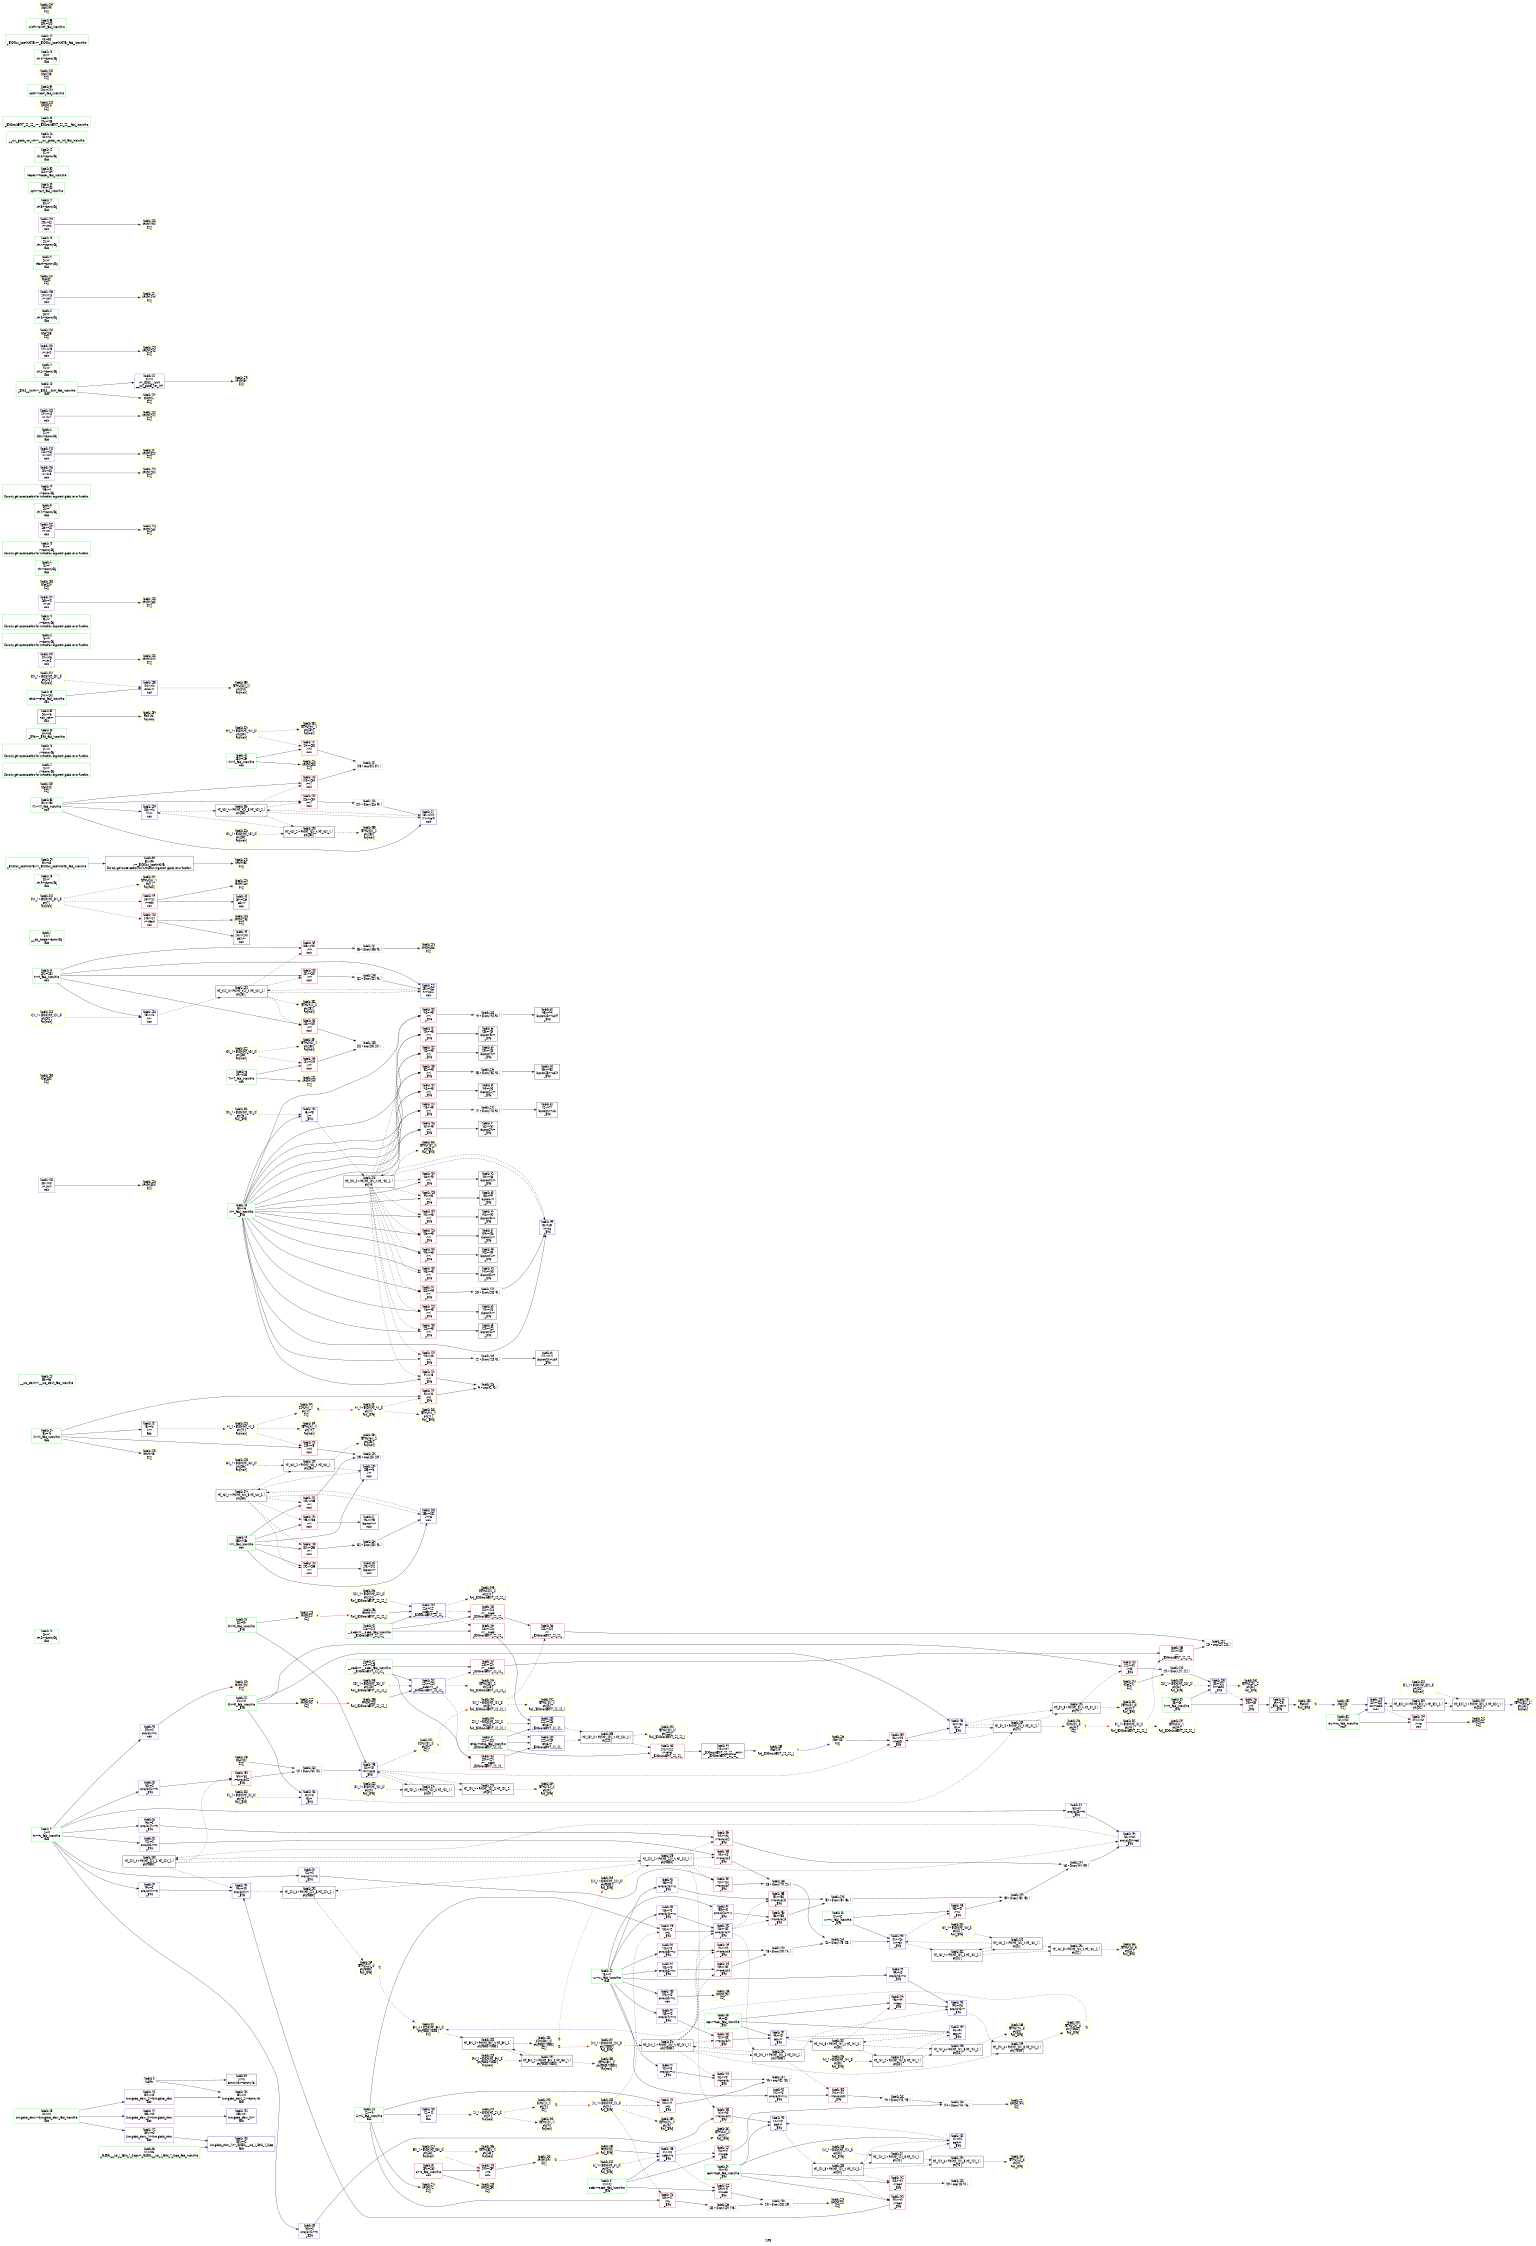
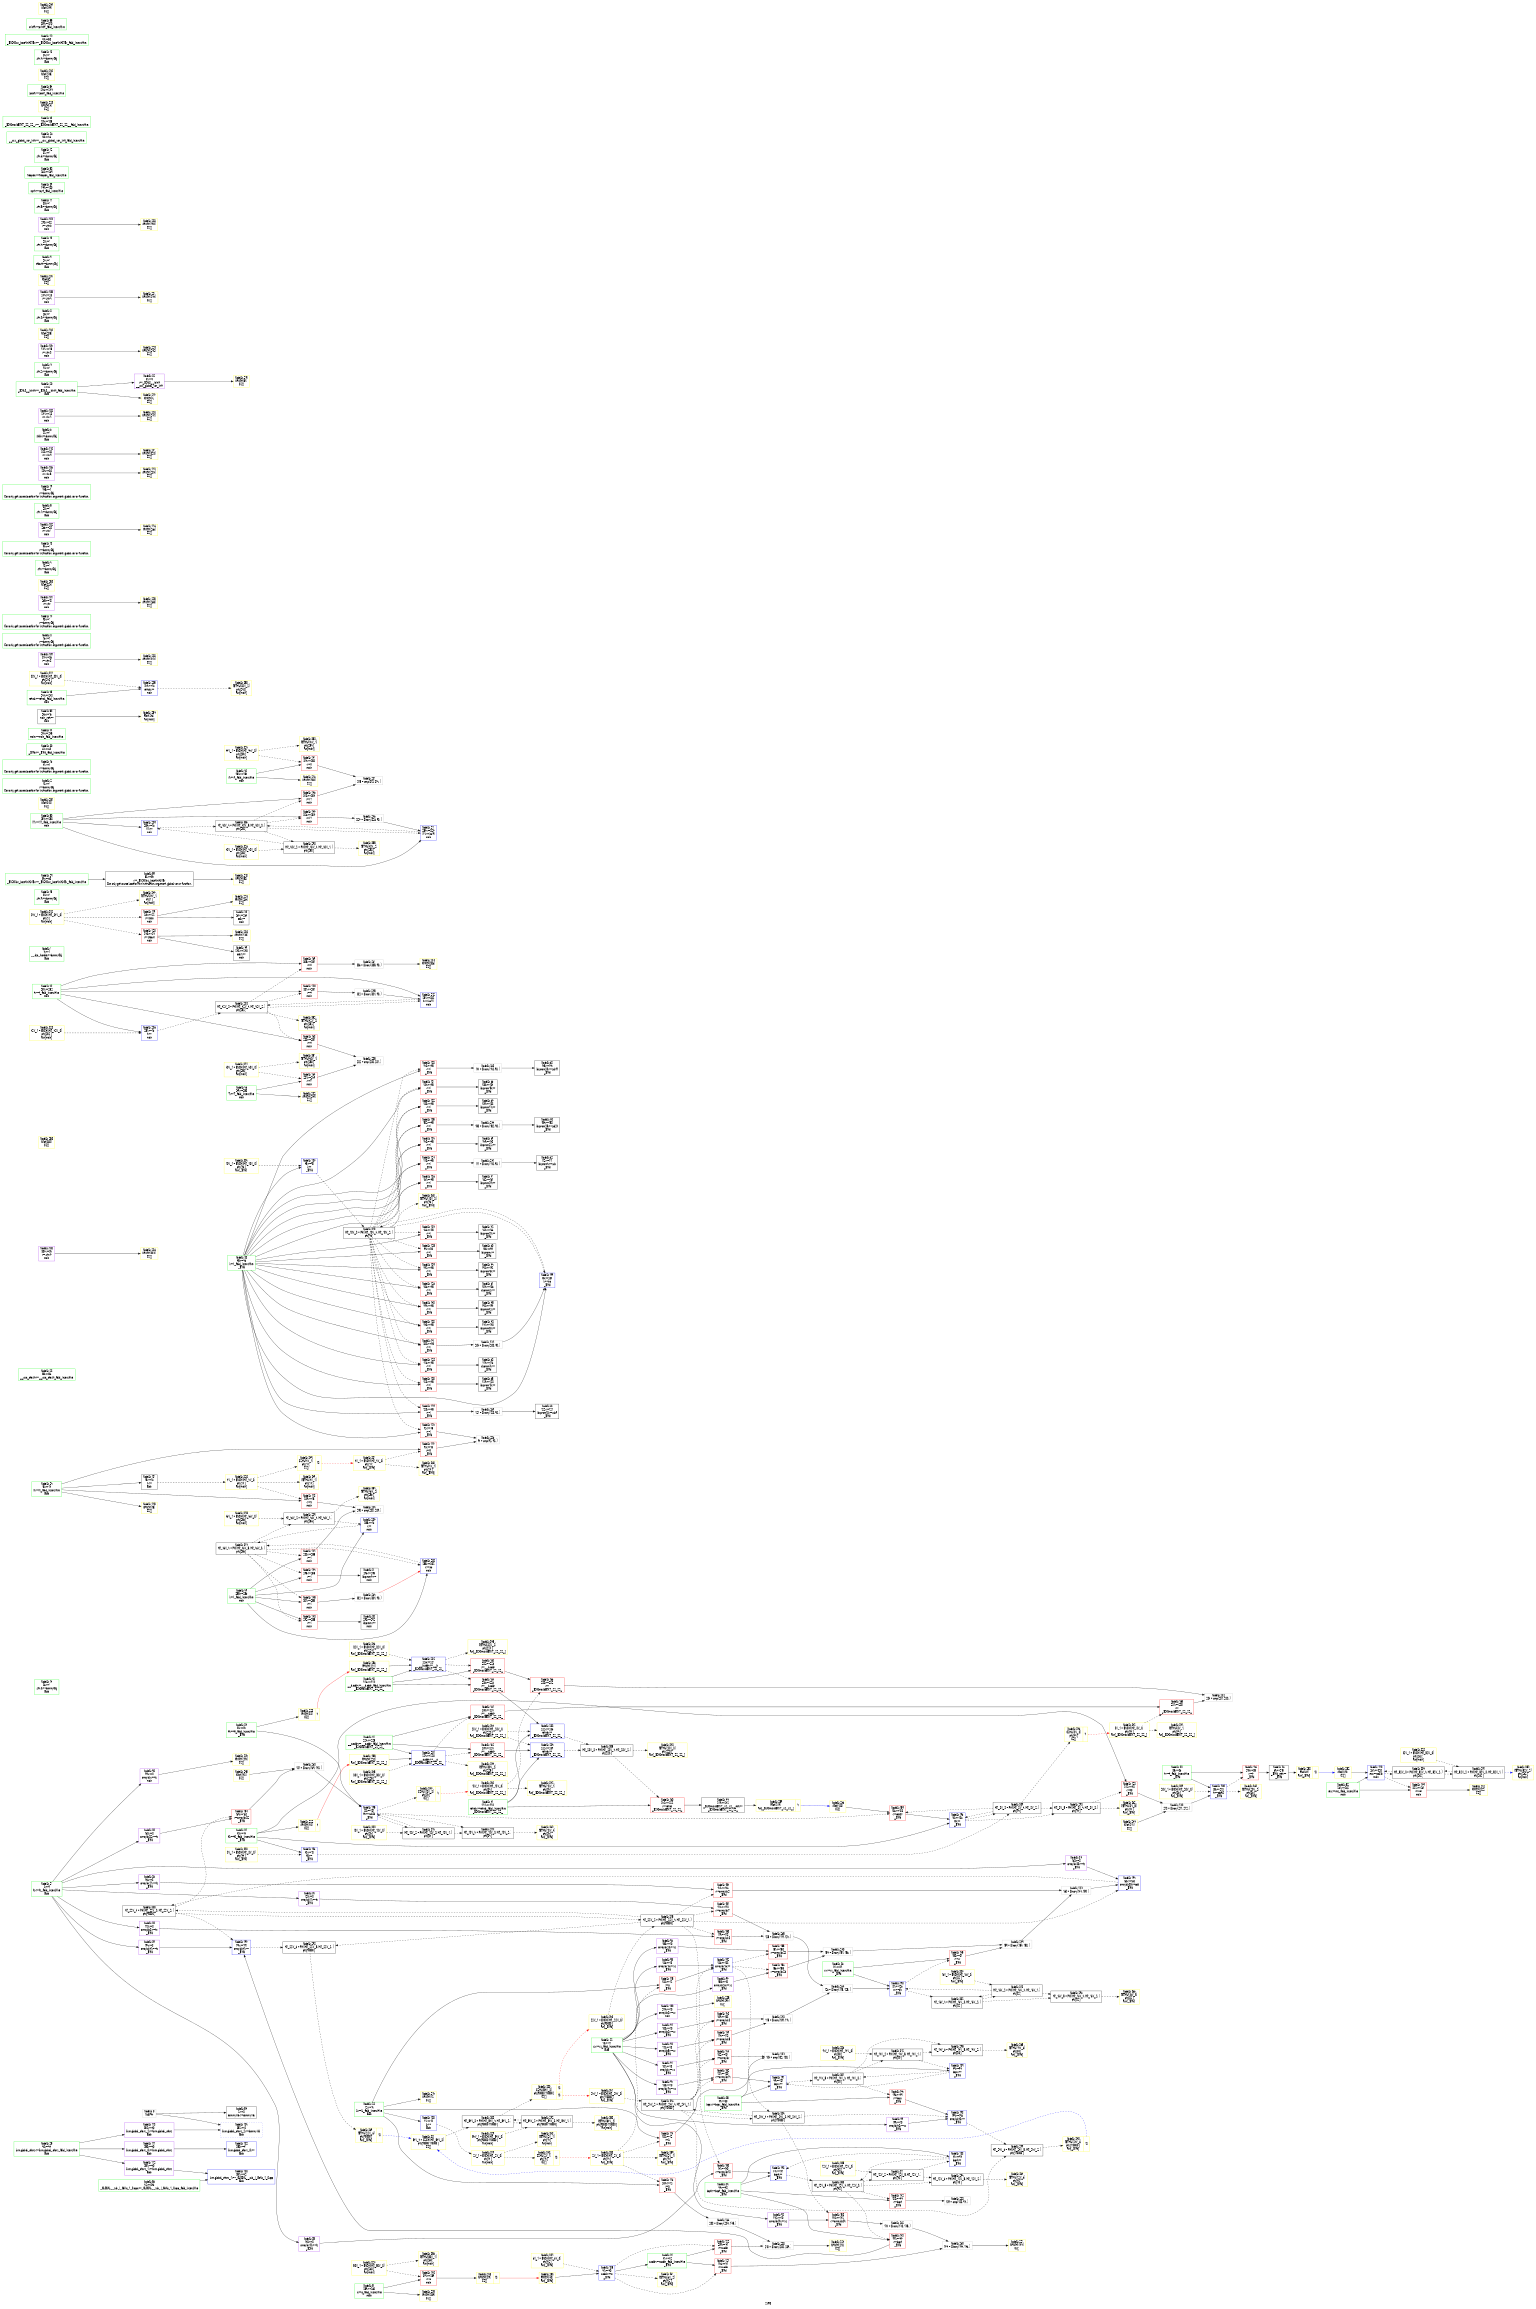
node "NodeID: 44": added
edge "NodeID: 264" -> "NodeID: 208": color black -> red
edge "NodeID: 31" -> "NodeID: 185": reversed
node "NodeID: 51": color red -> green
